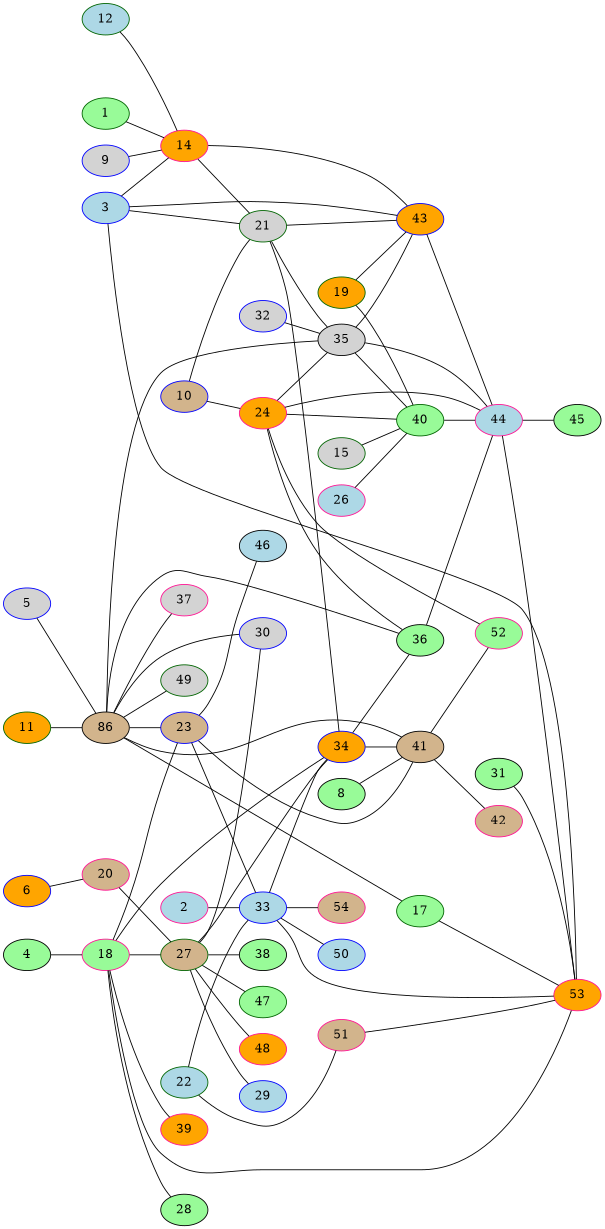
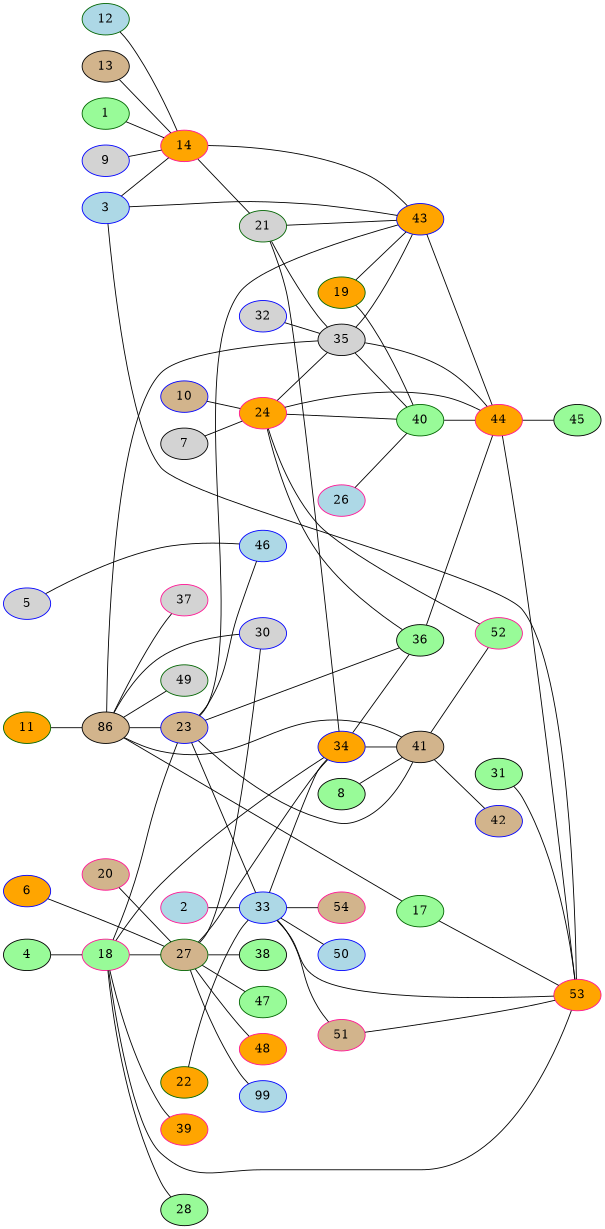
node "13": added
edge "3" -- "21": removed
edge "21" -- "10": removed
edge "43" -- "23": added
node "44": fillcolor lightblue -> orange
node "7": added
node "15": removed
node "46": color black -> blue
edge "36" -- "86": now "36" -- "23"
edge "5" -- "86": now "5" -- "46"
node "42": color deeppink -> blue
edge "20" -- "6": now "27" -- "6"
node "22": fillcolor lightblue -> orange
node "29": label "29" -> "99"
edge "51" -- "22": now "51" -- "33"
